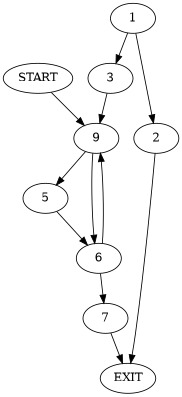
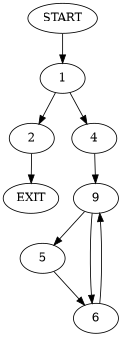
node "3": label "3" -> "4"
edge "START" -> "9": now "START" -> "1"
node "7": removed
